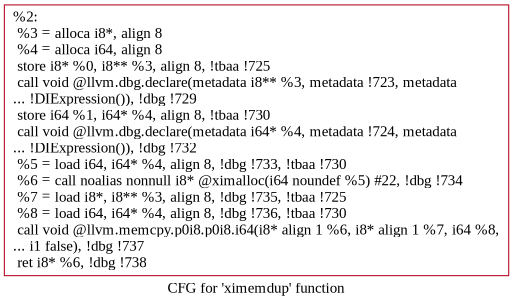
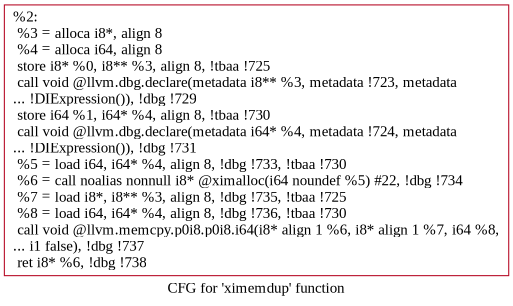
node "%2:": text "... !DIExpression()), !dbg !732" -> "... !DIExpression()), !dbg !731"
